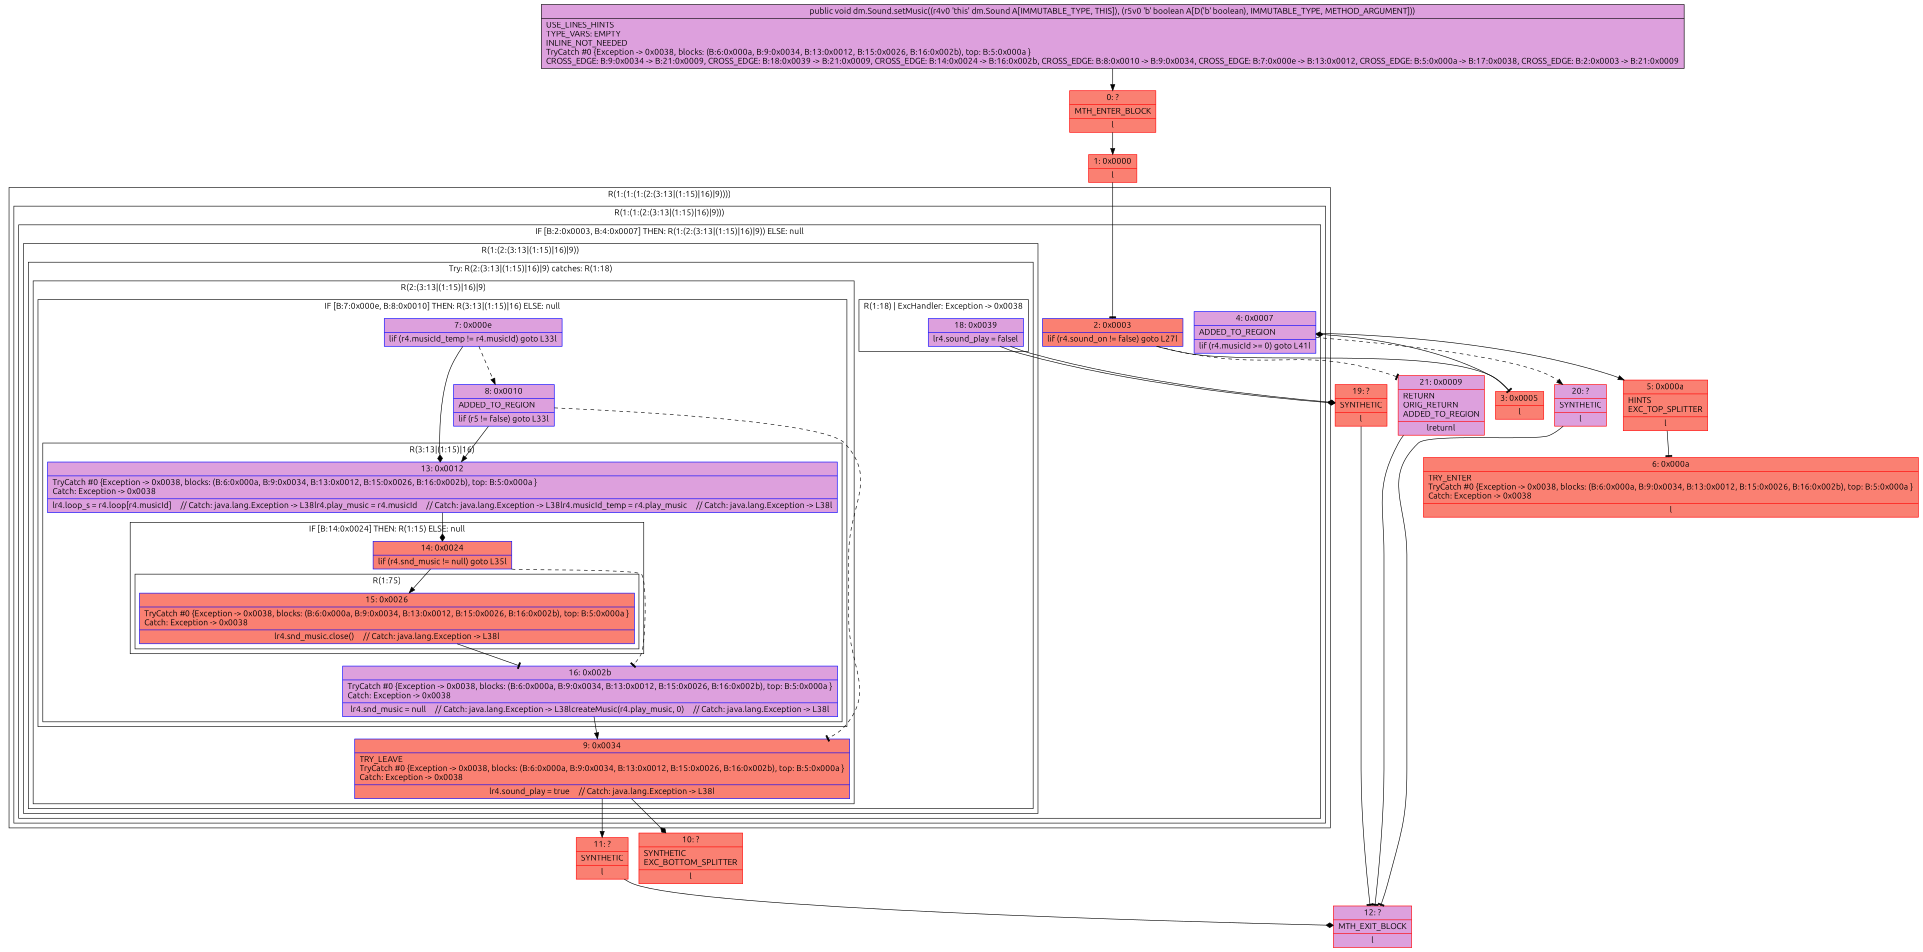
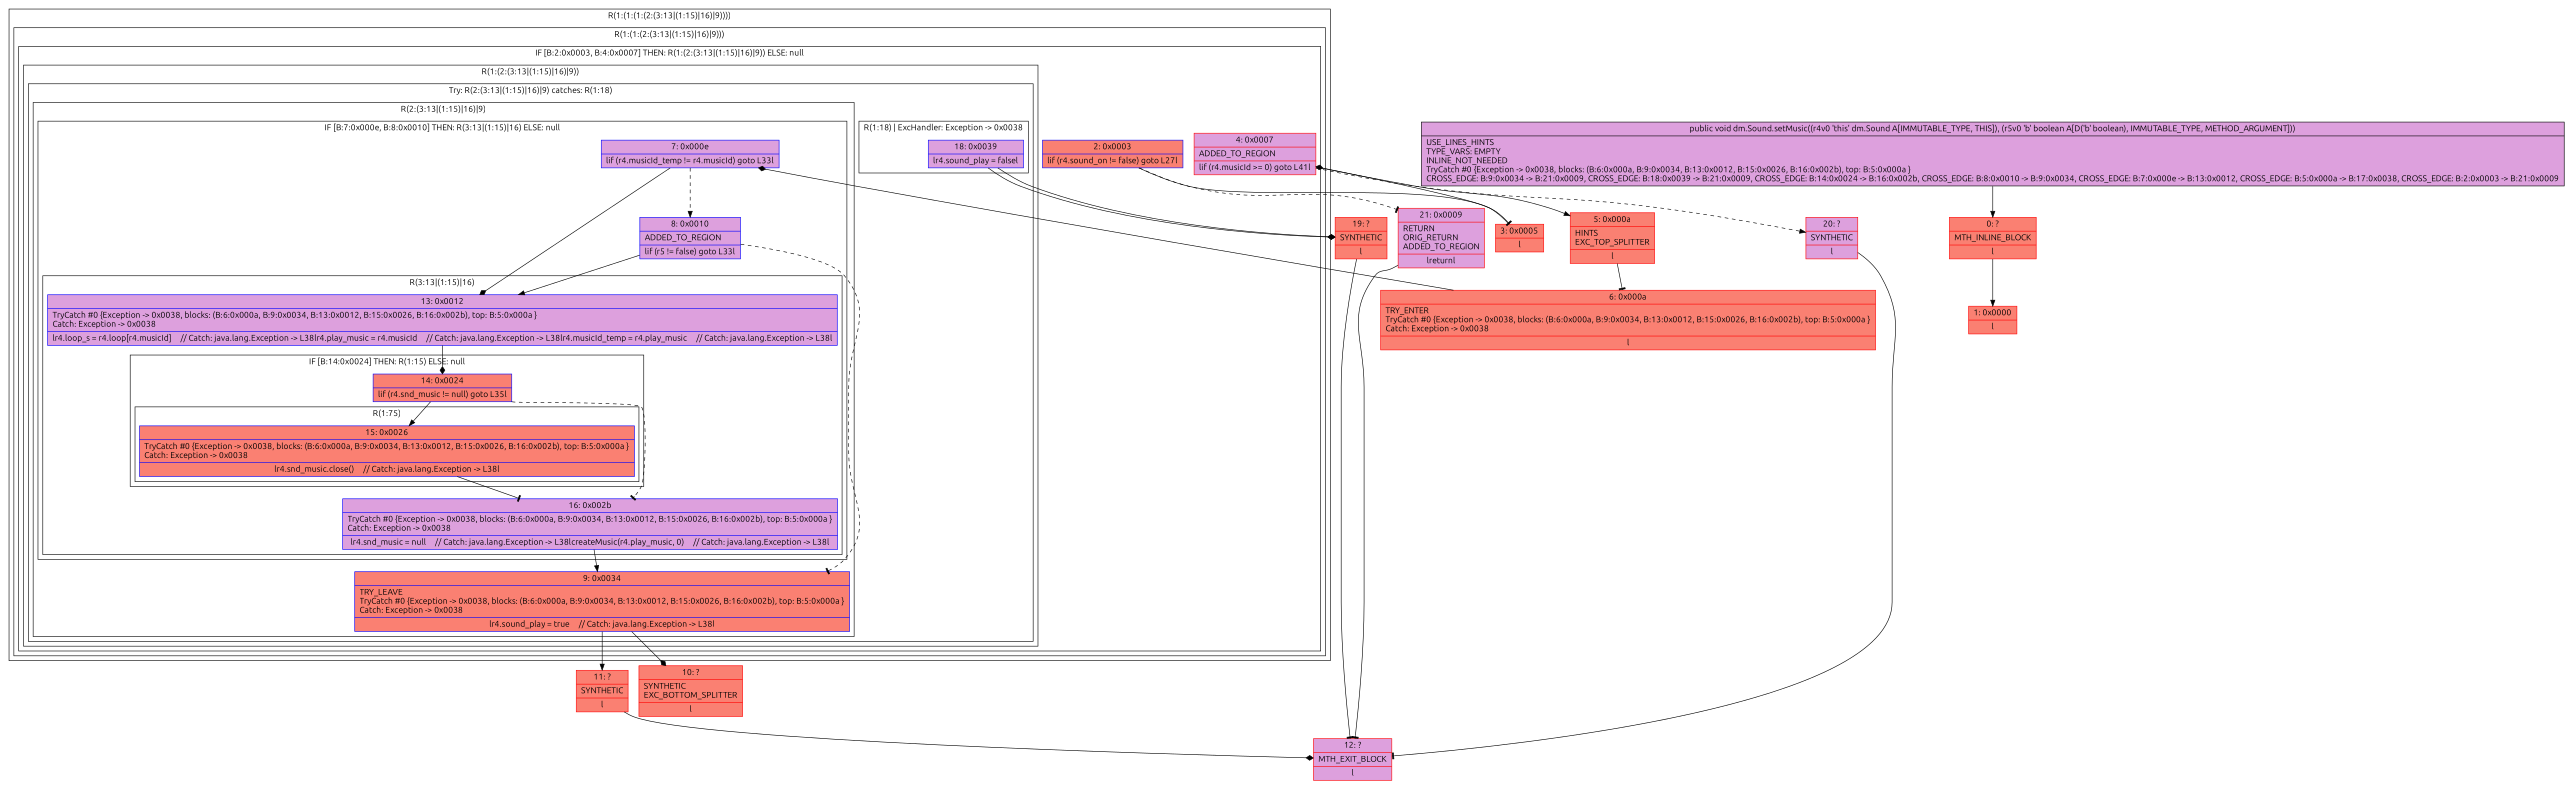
node "0: ?": text "MTH_ENTER_BLOCK" -> "MTH_INLINE_BLOCK"
edge "6: 0x000a" -> "7: 0x000e": added
edge "1: 0x0000" -> "2: 0x0003": removed
node "4: 0x0007": color blue -> red
